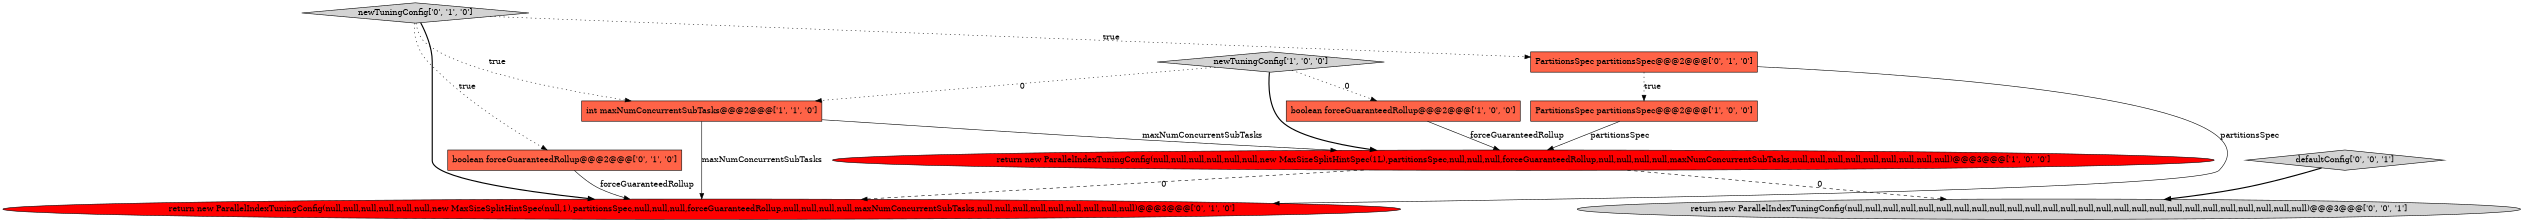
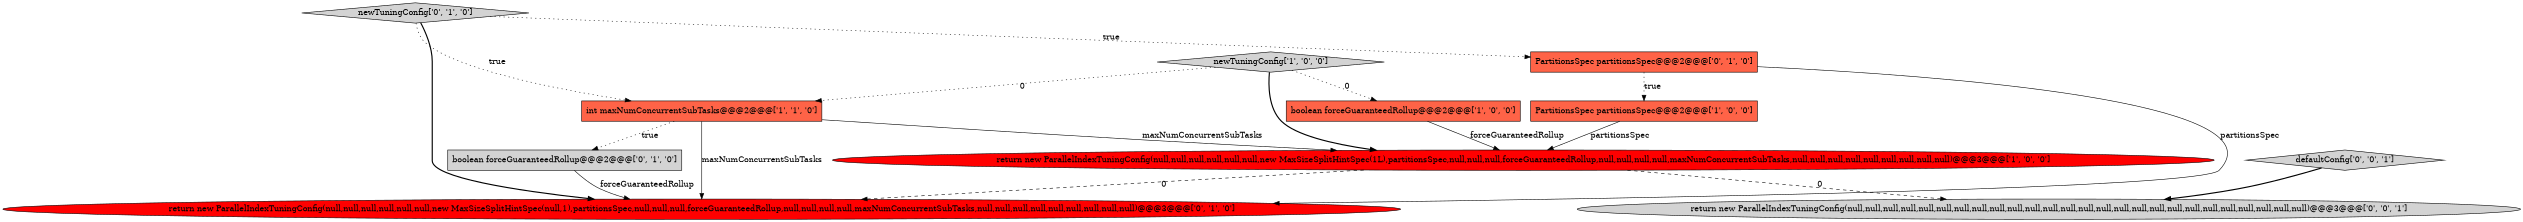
edge "newTuningConfig['0', '1', '0']" -> "boolean forceGuaranteedRollup@@@2@@@['0', '1', '0']": now "int maxNumConcurrentSubTasks@@@2@@@['1', '1', '0']" -> "boolean forceGuaranteedRollup@@@2@@@['0', '1', '0']"
node "boolean forceGuaranteedRollup@@@2@@@['0', '1', '0']": fillcolor tomato -> lightgray
